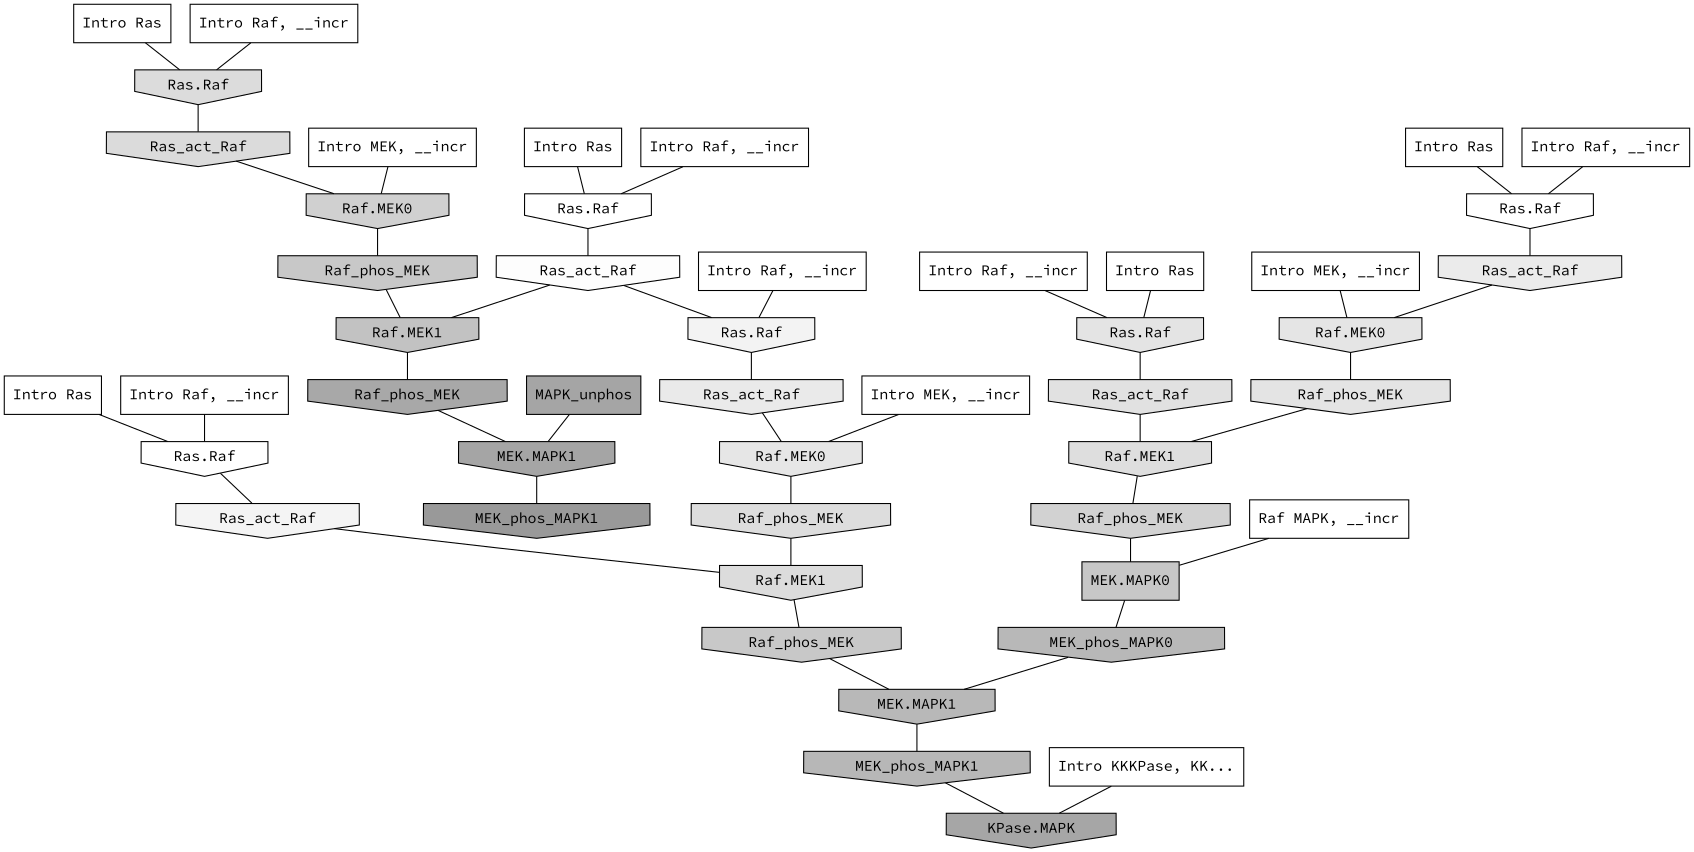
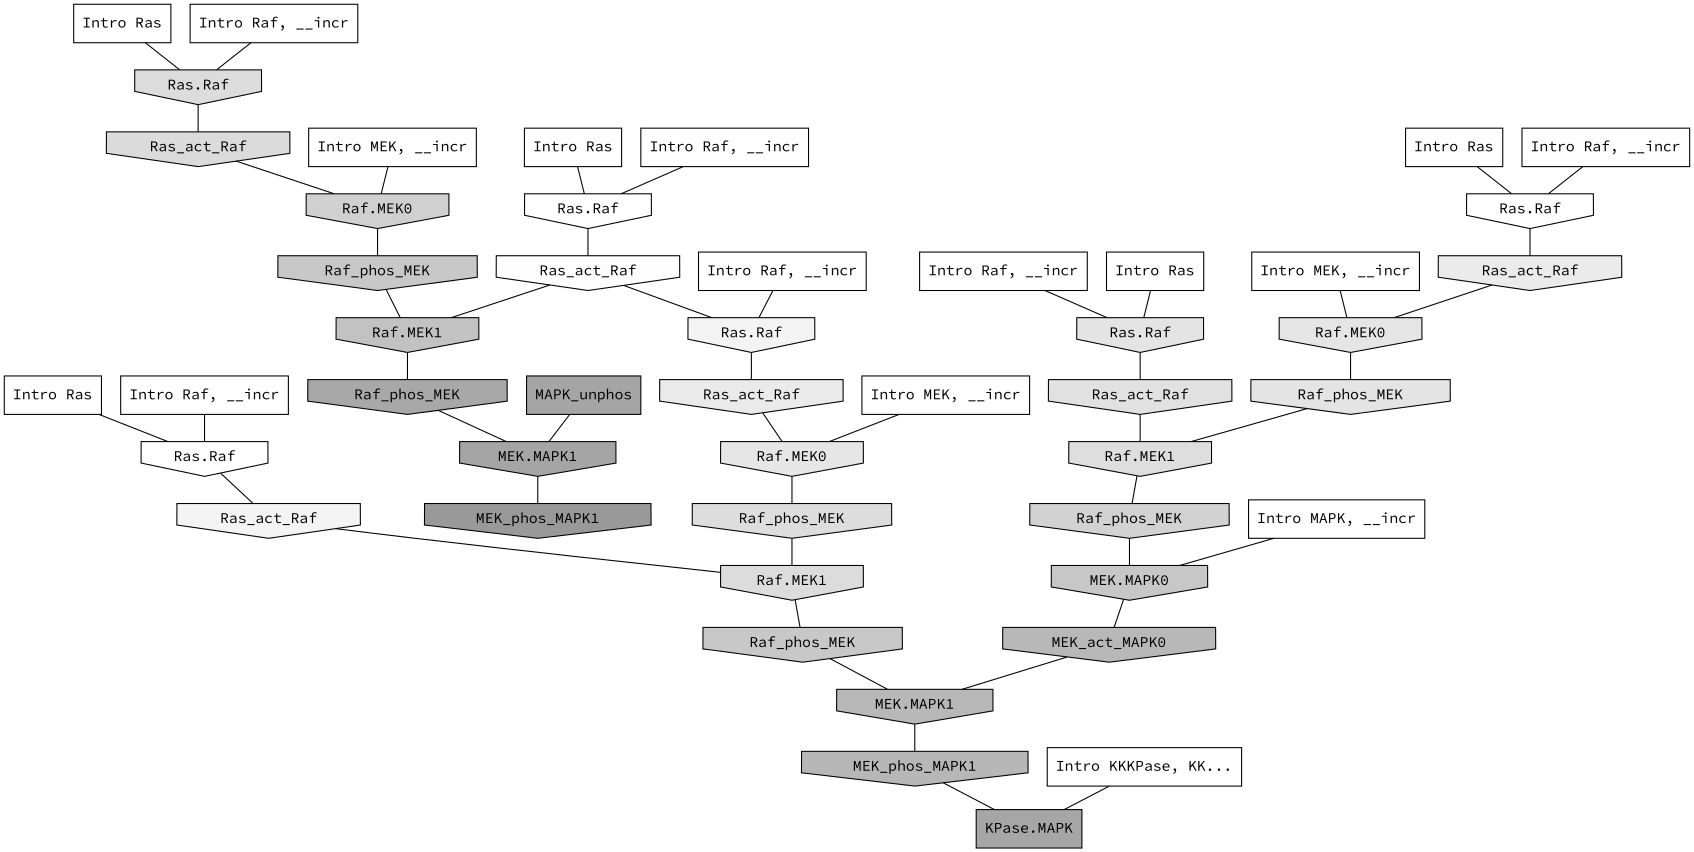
node "Raf MAPK, __incr": label "Raf MAPK, __incr" -> "Intro MAPK, __incr"
node "MEK.MAPK0": shape box -> invhouse
node "MEK_phos_MAPK0": label "MEK_phos_MAPK0" -> "MEK_act_MAPK0"
node "KPase.MAPK": shape invhouse -> box
